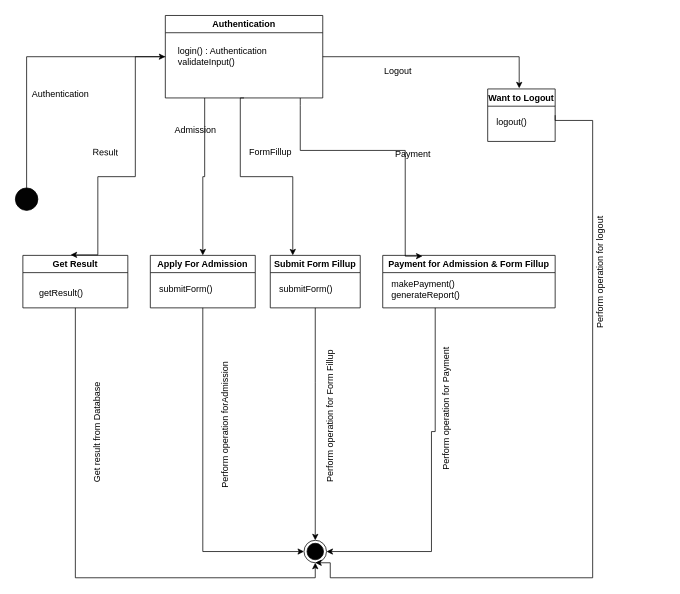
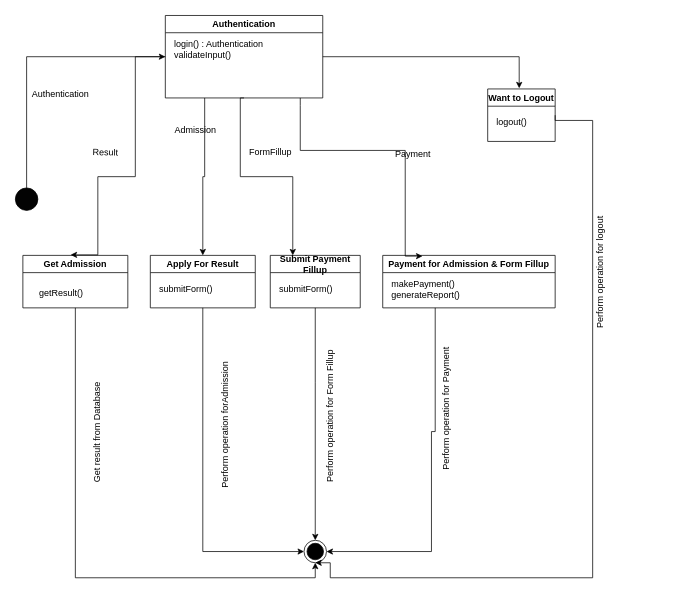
node "login() : Authentication validateInput()": moved (229, 57) -> (225, 49)
node "Logout": removed
node "Get Result": label "Get Result" -> "Get Admission"
node "Apply For Admission": label "Apply For Admission" -> "Apply For Result"
node "Submit Form Fillup": label "Submit Form Fillup" -> "Submit Payment Fillup"
